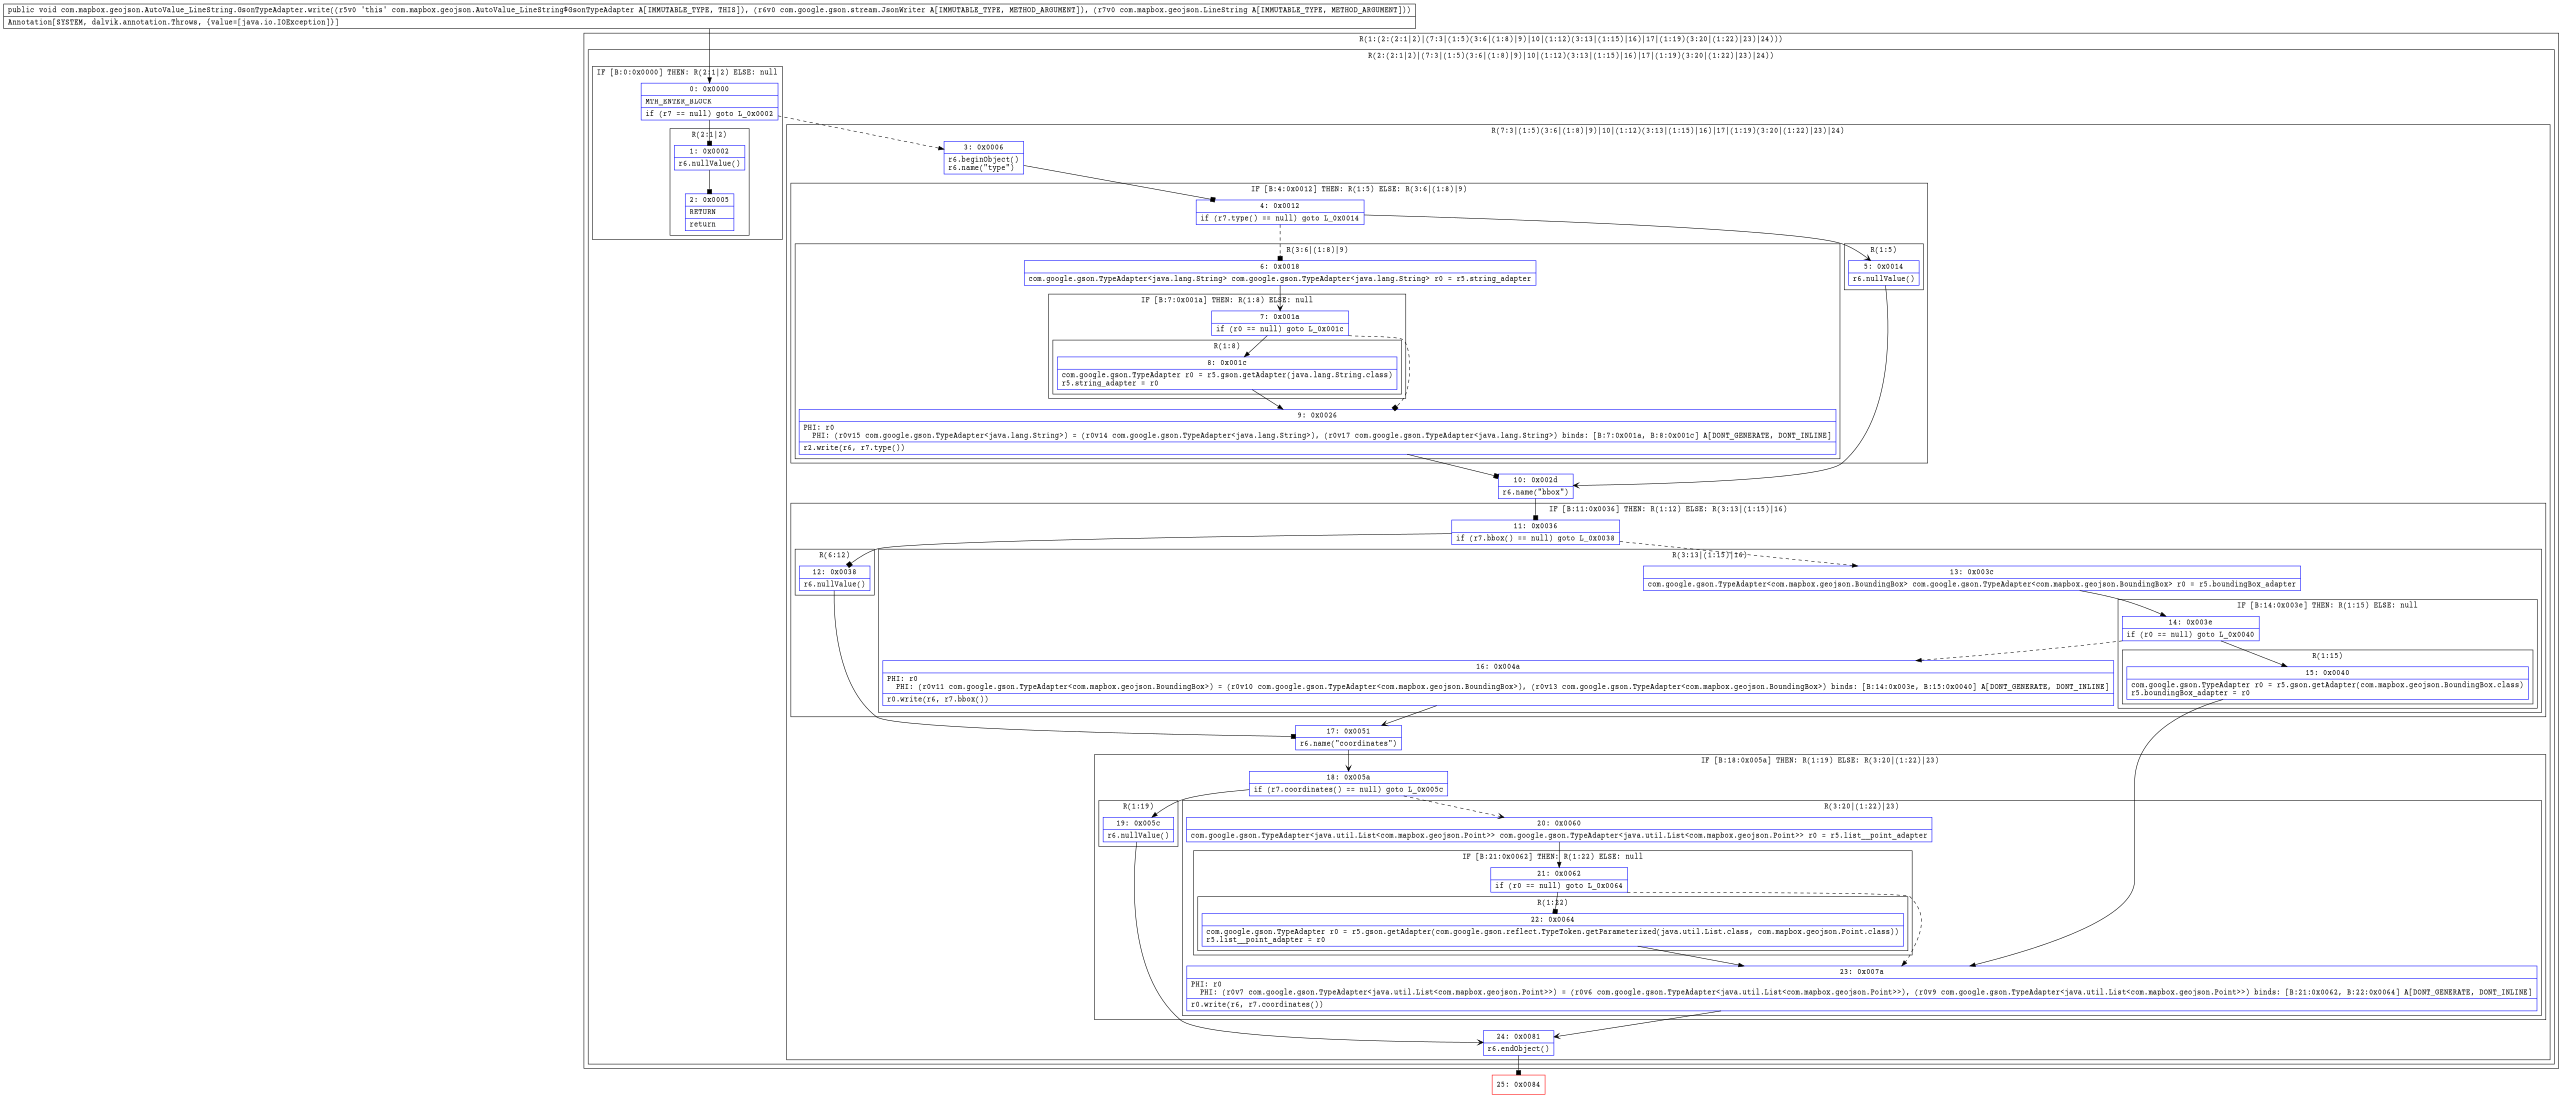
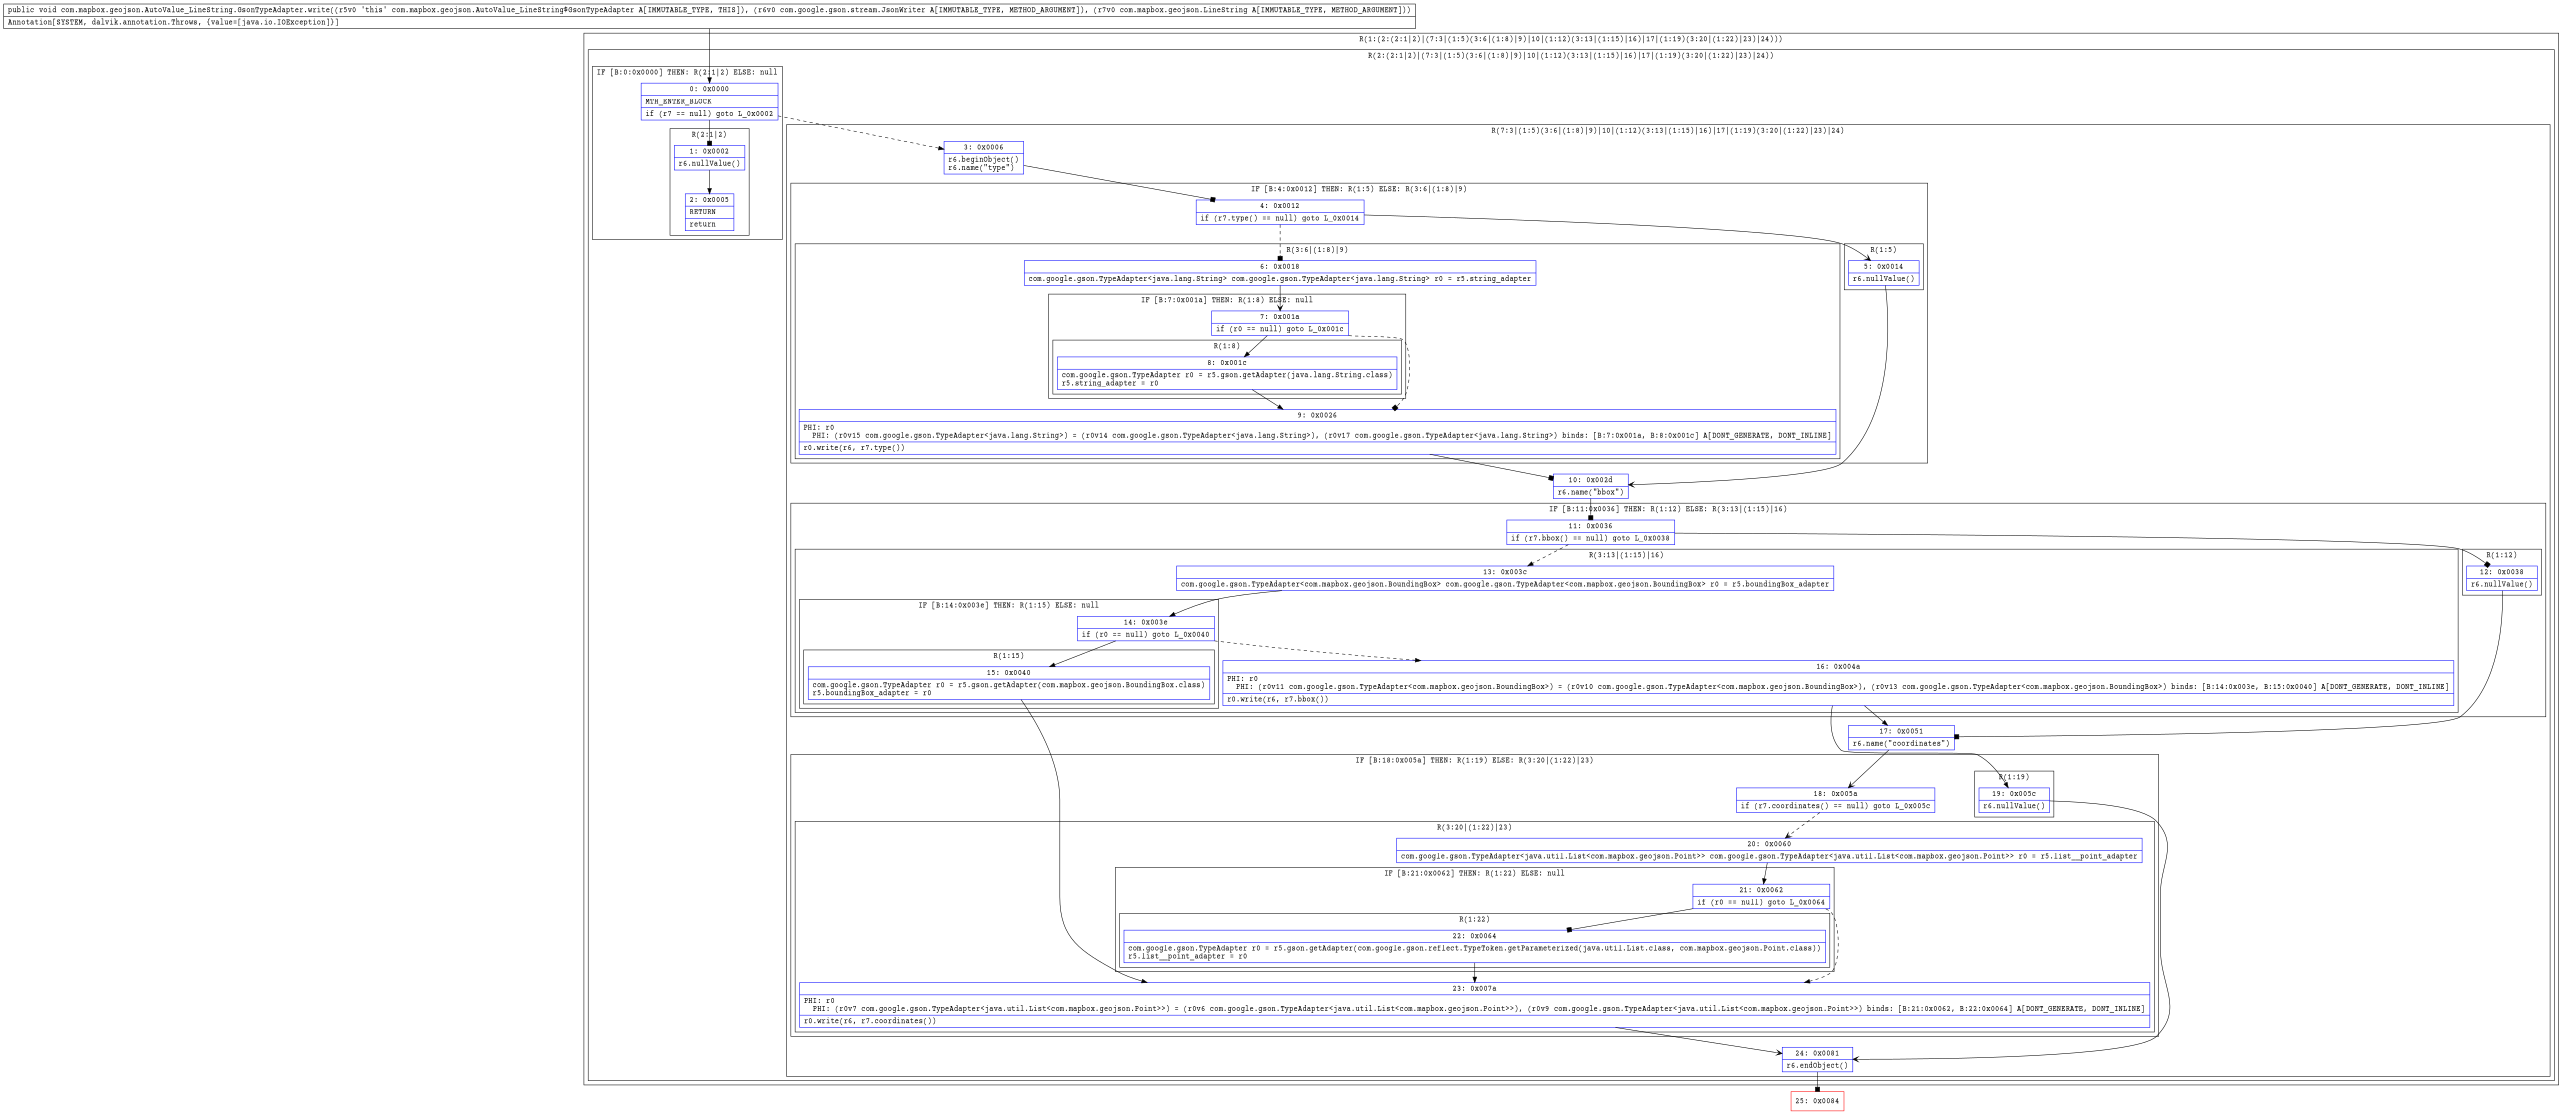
edge "1: 0x0002" -> "2: 0x0005": arrowhead box -> normal
node "9: 0x0026": text "r2.write(r6, r7.type())" -> "r0.write(r6, r7.type())"
cluster "R(6:12)": label "R(6:12)" -> "R(1:12)"
edge "16: 0x004a" -> "17: 0x0051": arrowhead vee -> normal
edge "18: 0x005a" -> "19: 0x005c": now "16: 0x004a" -> "19: 0x005c"
